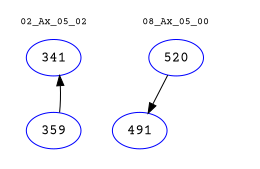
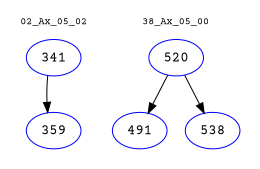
cluster "08_Ax_05_00": label "08_Ax_05_00" -> "38_Ax_05_00"
edge "359" -> "341": reversed
node "538": added
